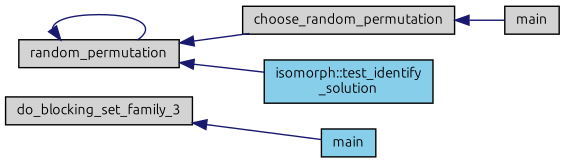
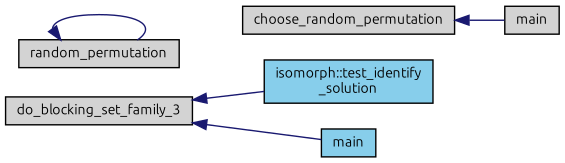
edge "choose_random_permutation" -> "random_permutation": removed
edge "isomorph::test_identify _solution" -> "random_permutation": now "isomorph::test_identify _solution" -> "do_blocking_set_family_3"
